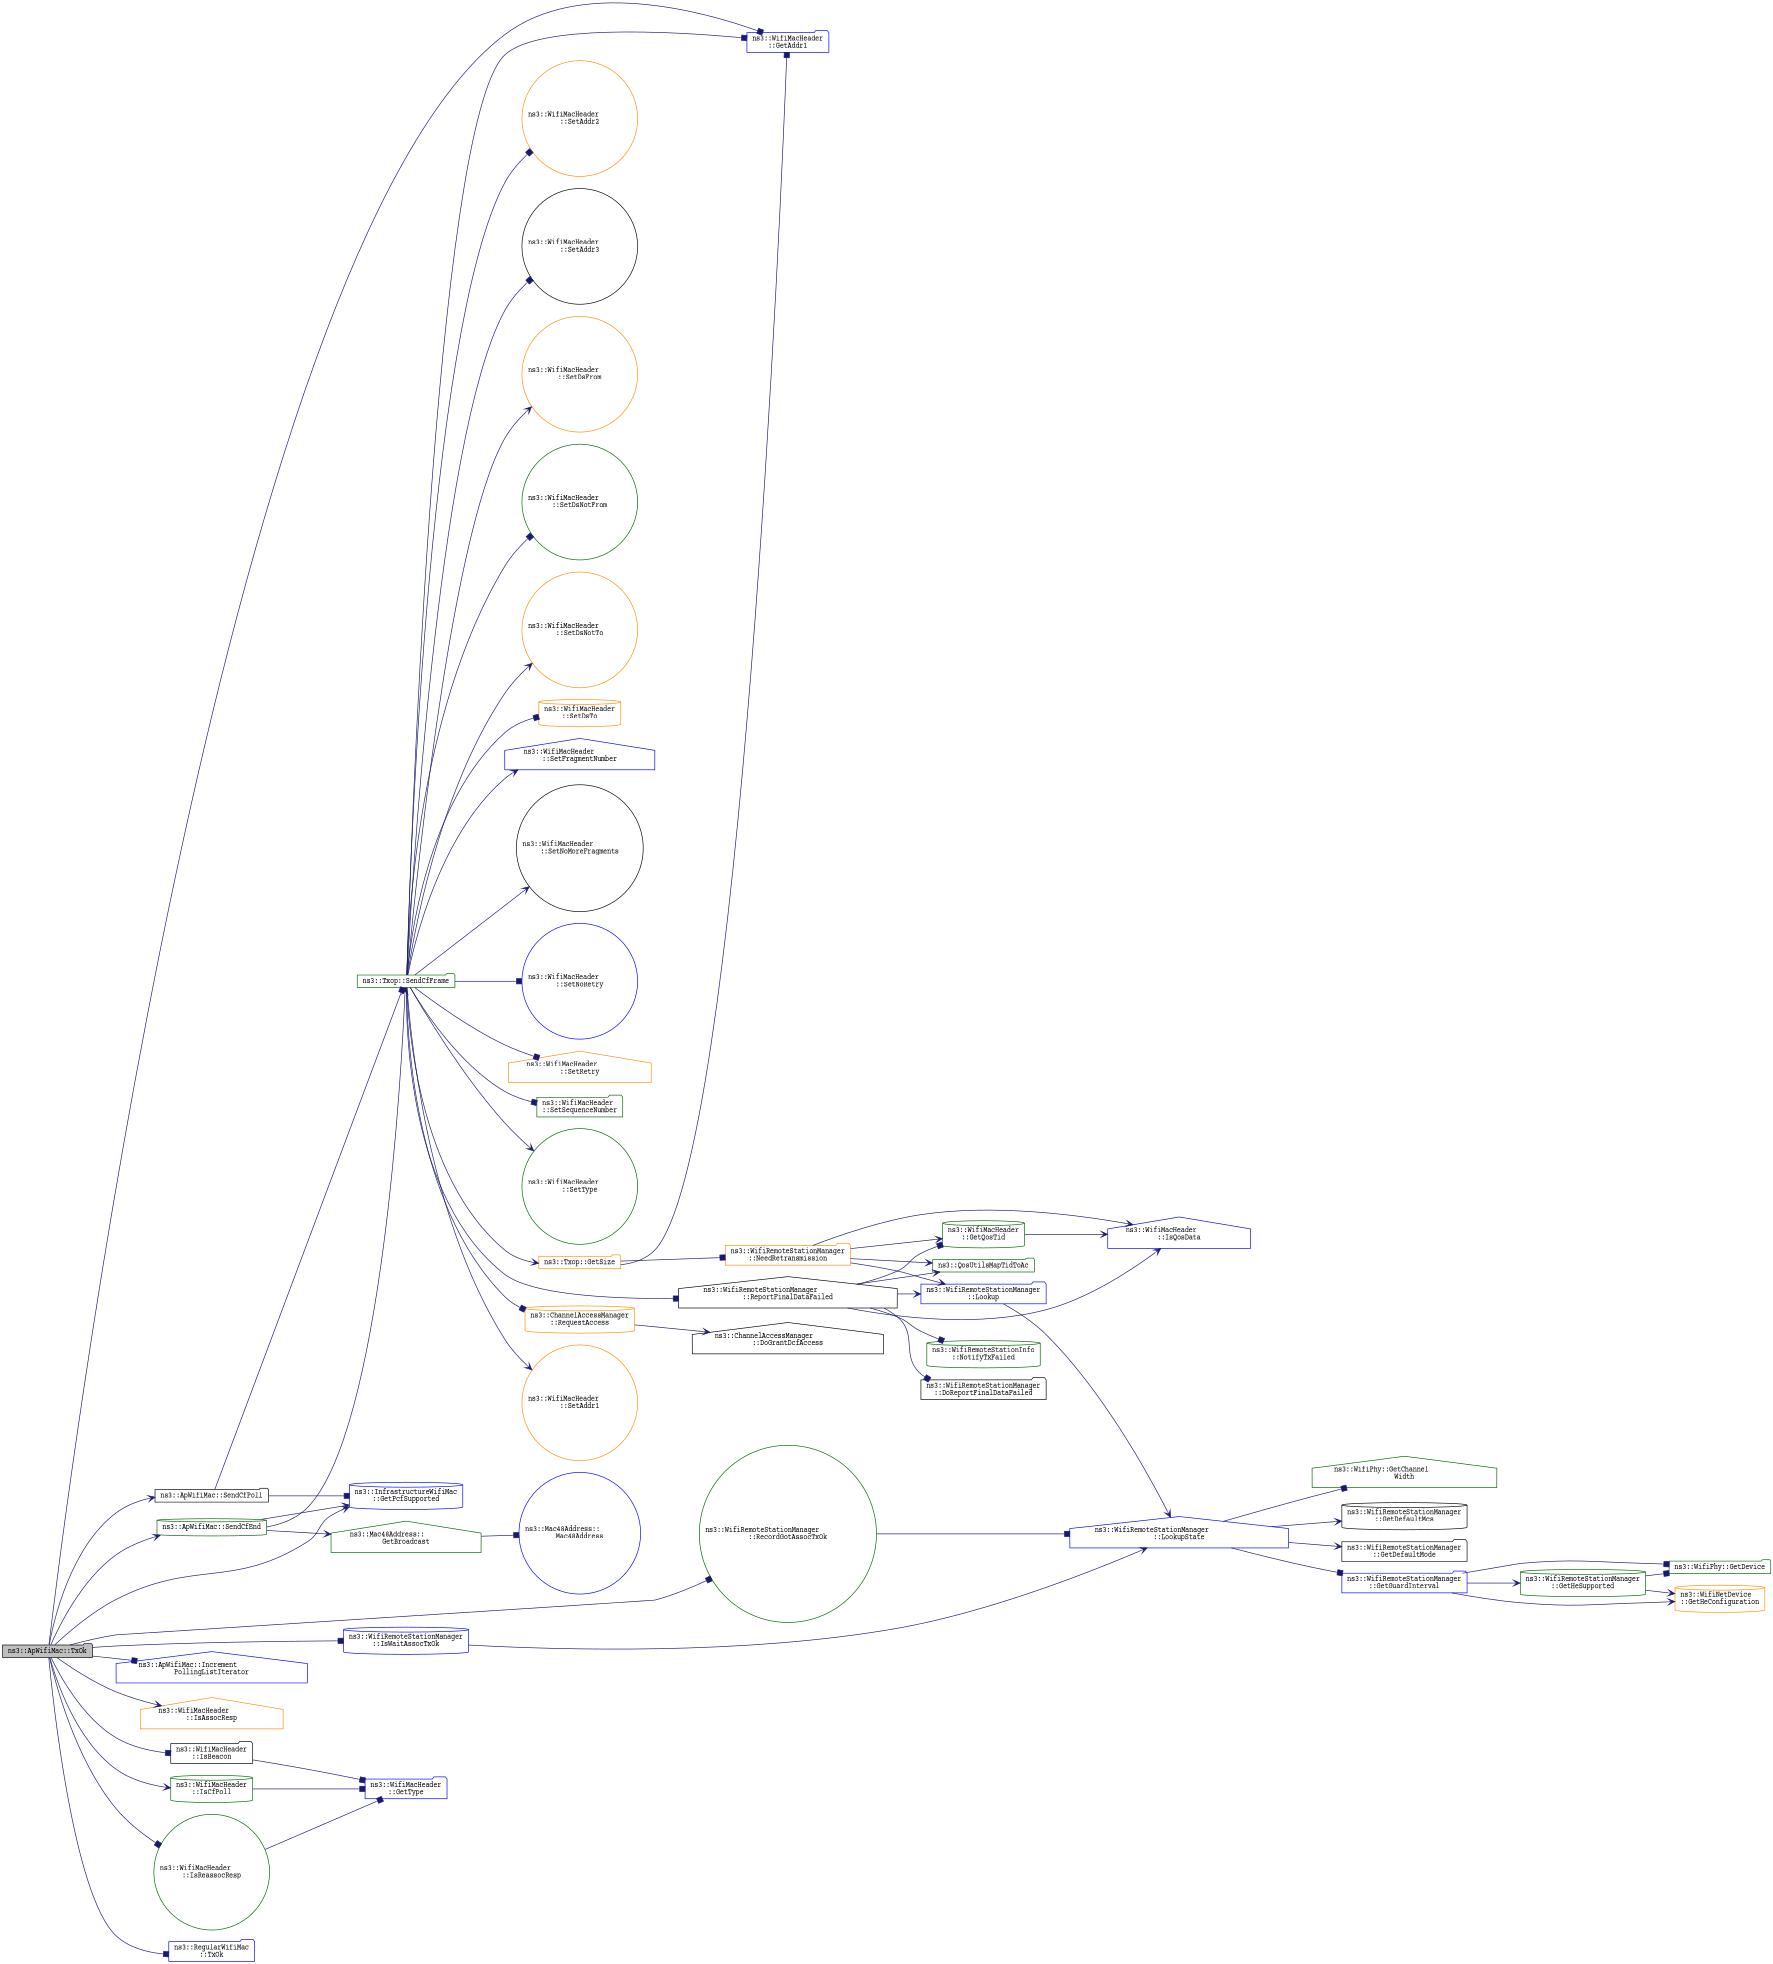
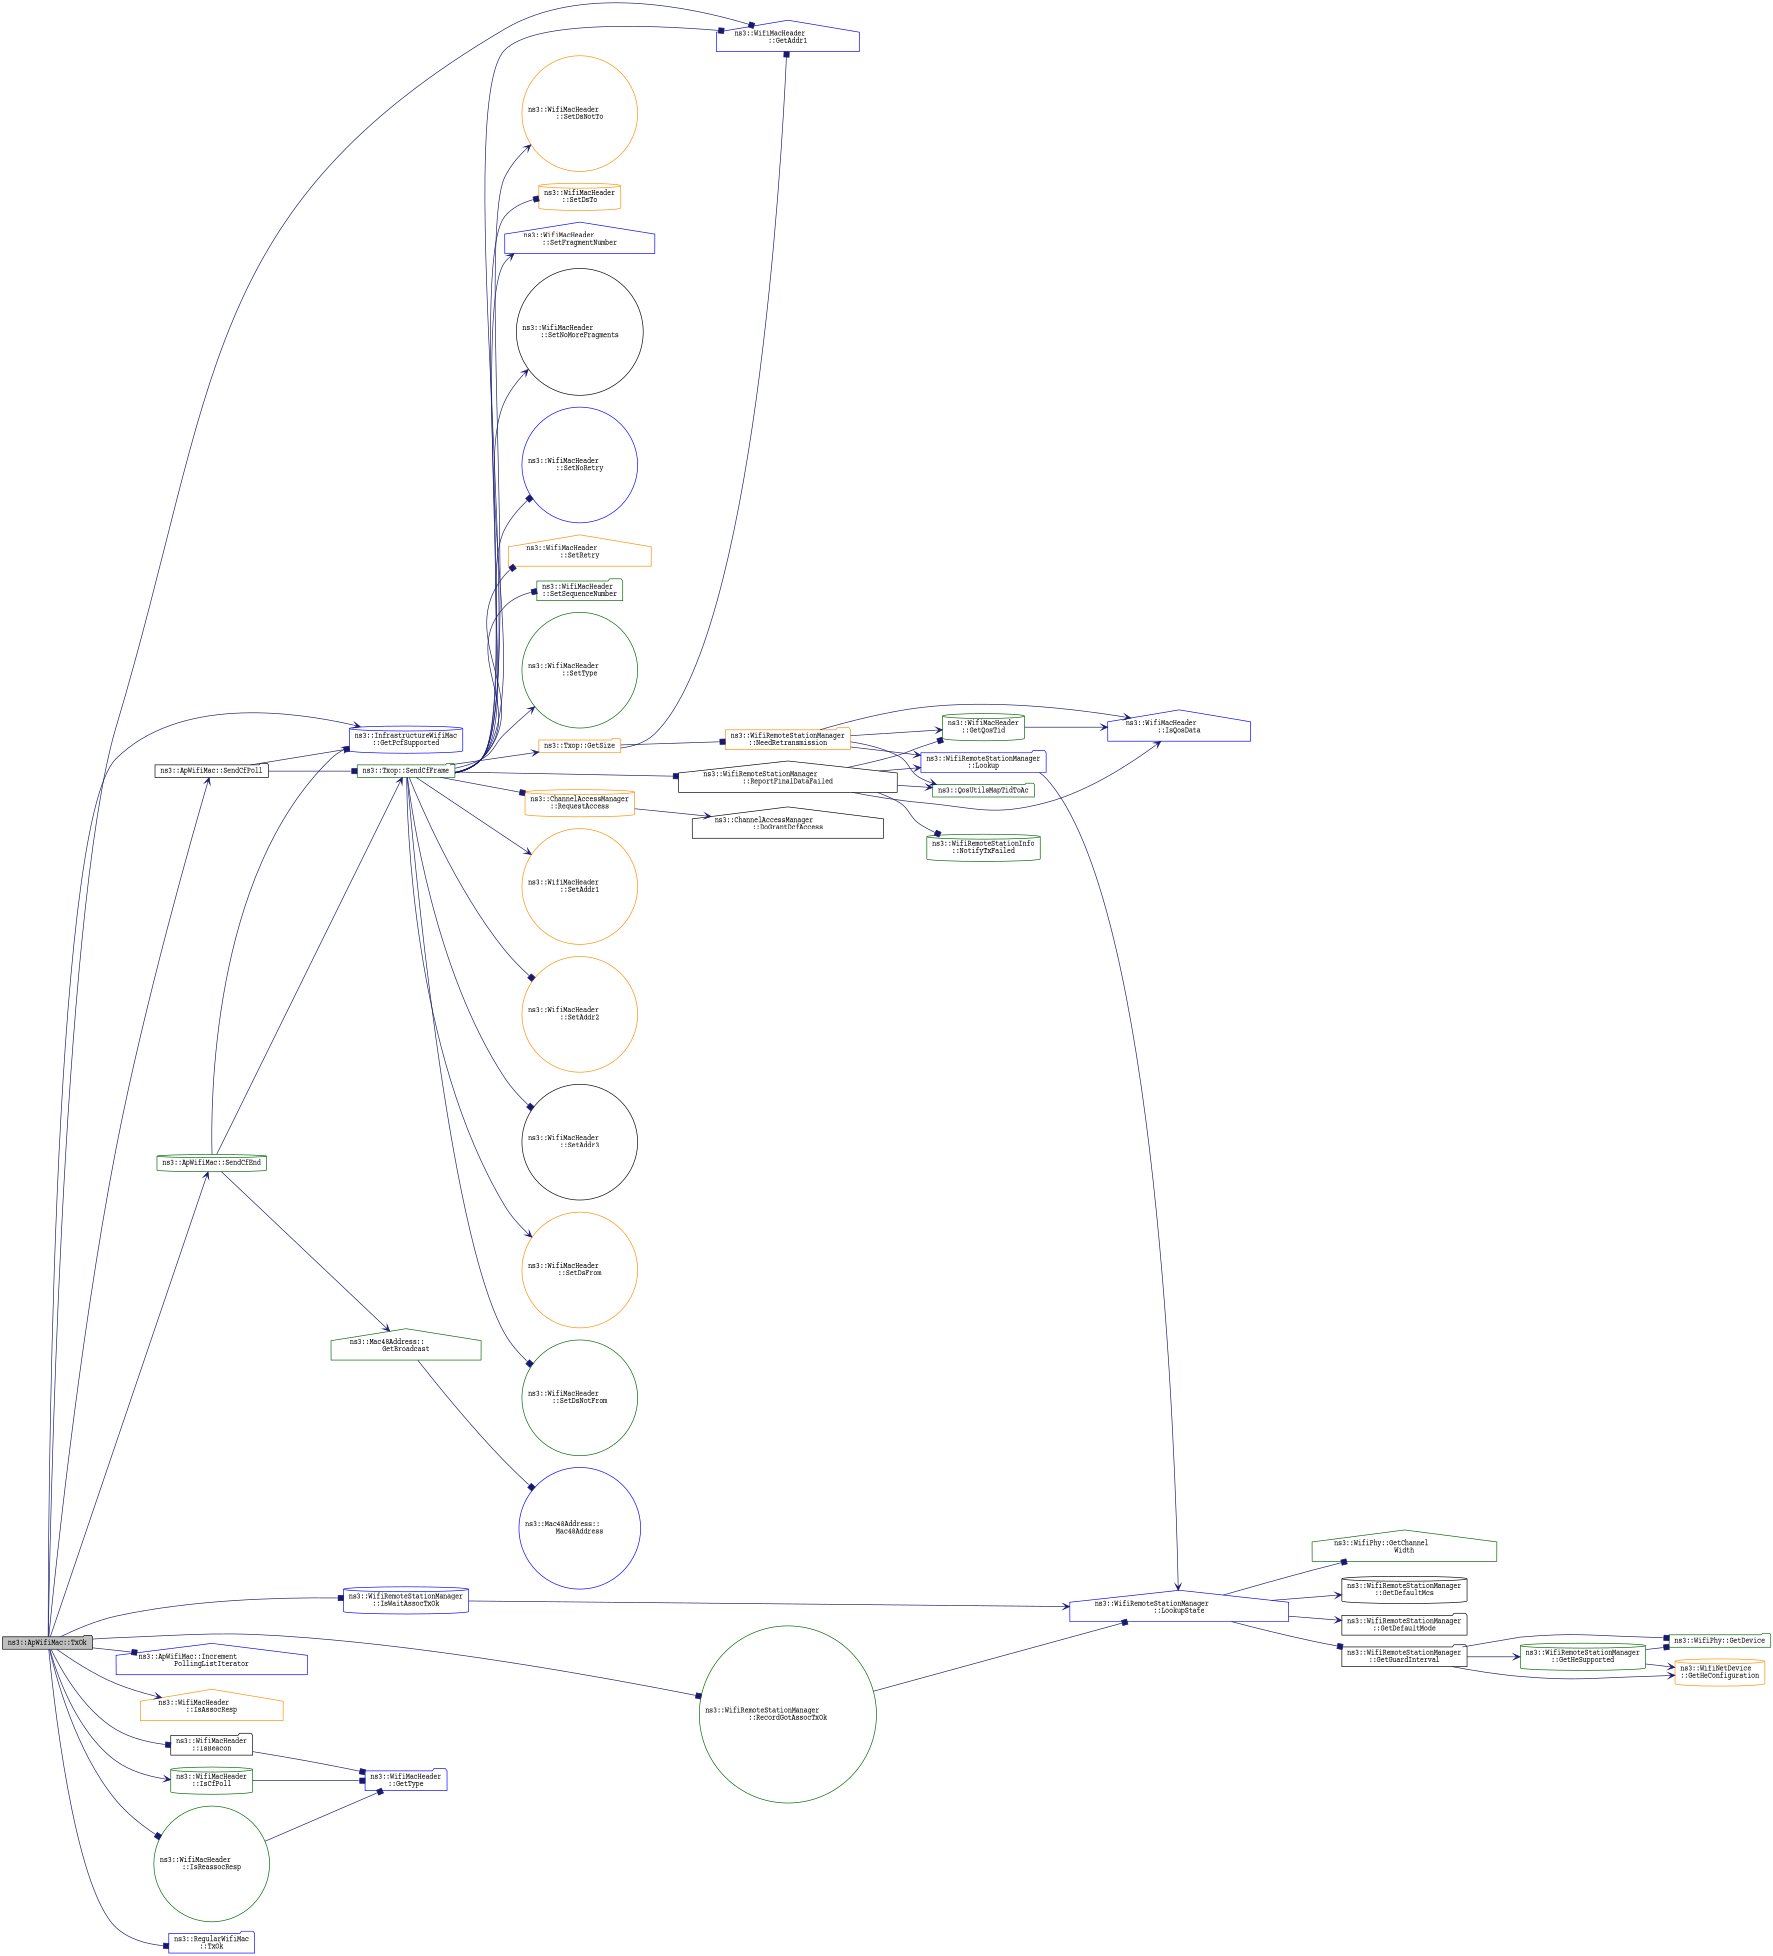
node "ns3::WifiMacHeader ::GetAddr1": shape folder -> house
node "ns3::WifiRemoteStationManager ::DoReportFinalDataFailed": removed
node "ns3::WifiRemoteStationManager ::GetGuardInterval": color blue -> black
